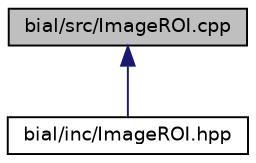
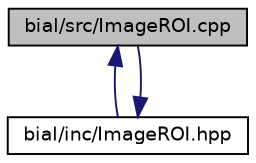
edge "bial/src/ImageROI.cpp" -> "bial/inc/ImageROI.hpp": added
